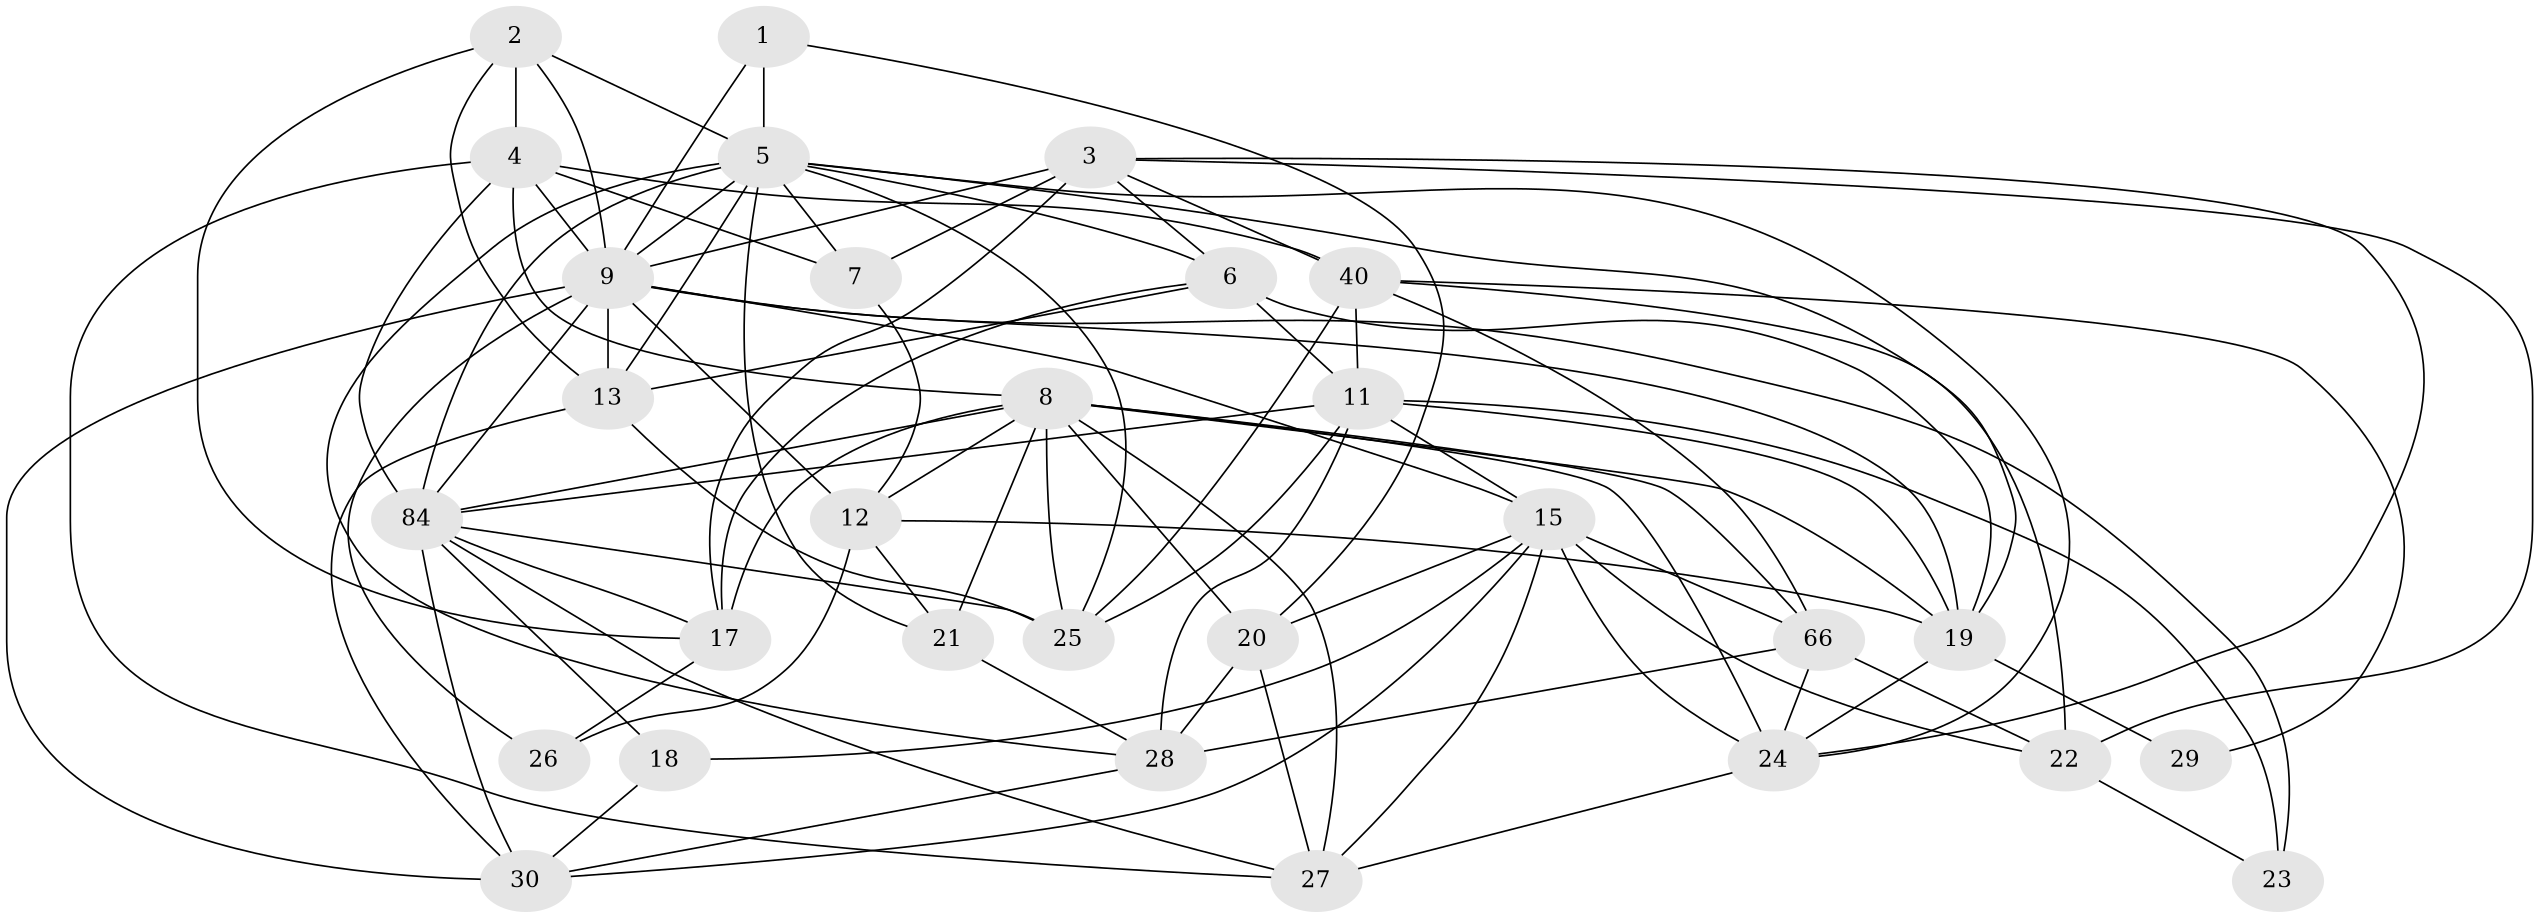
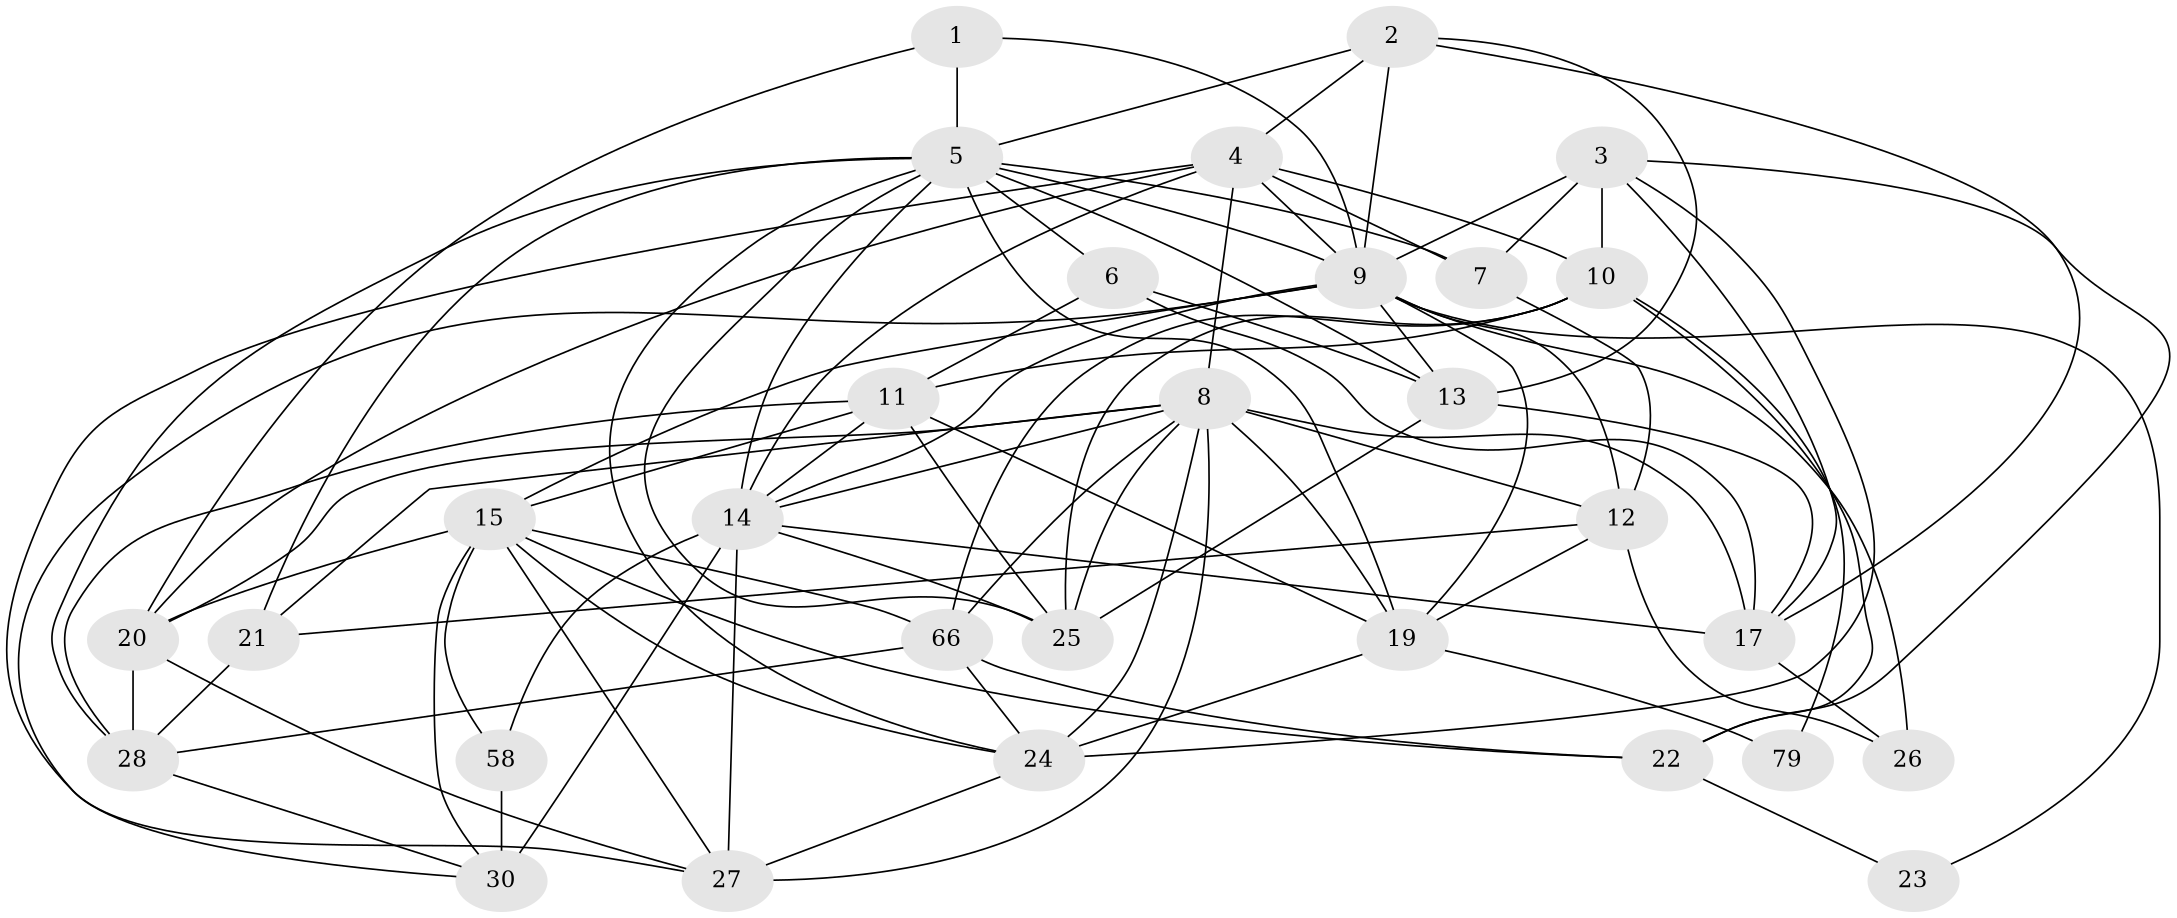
edge "3" -- "6": removed
node "40": label "40" -> "10"
edge "6" -- "19": removed
edge "4" -- "20": added
edge "11" -- "23": removed
node "84": label "84" -> "14"
edge "13" -- "30": now "13" -- "17"
node "18": label "18" -> "58"
node "29": label "29" -> "79"
